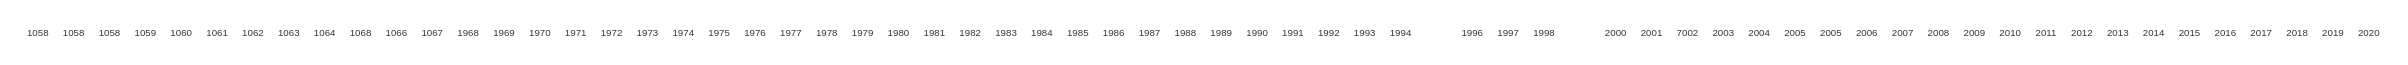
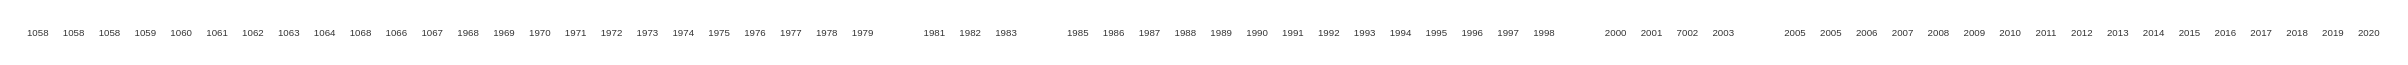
node "1980": removed
node "1984": removed
node "1995": added
node "2004": removed
